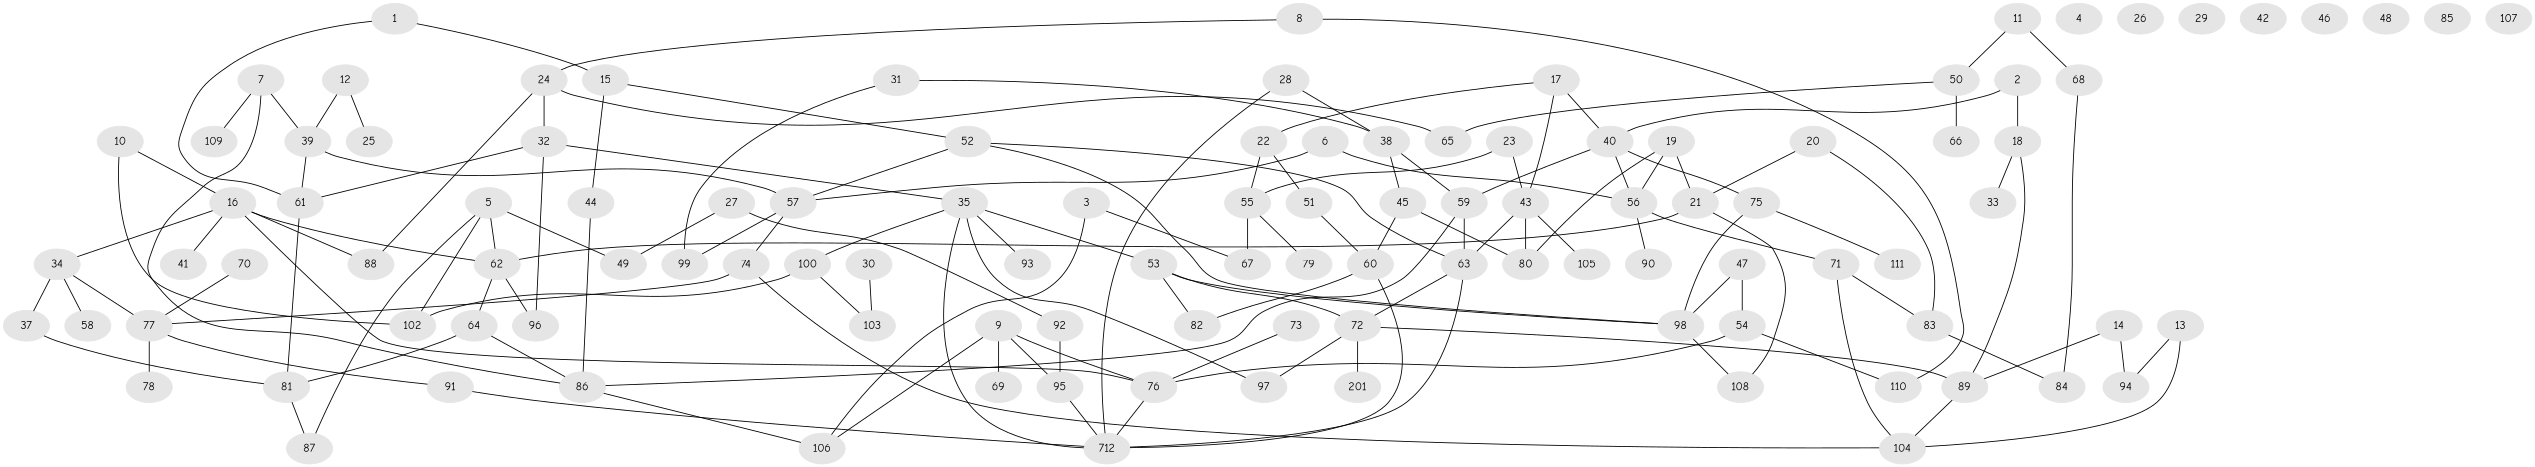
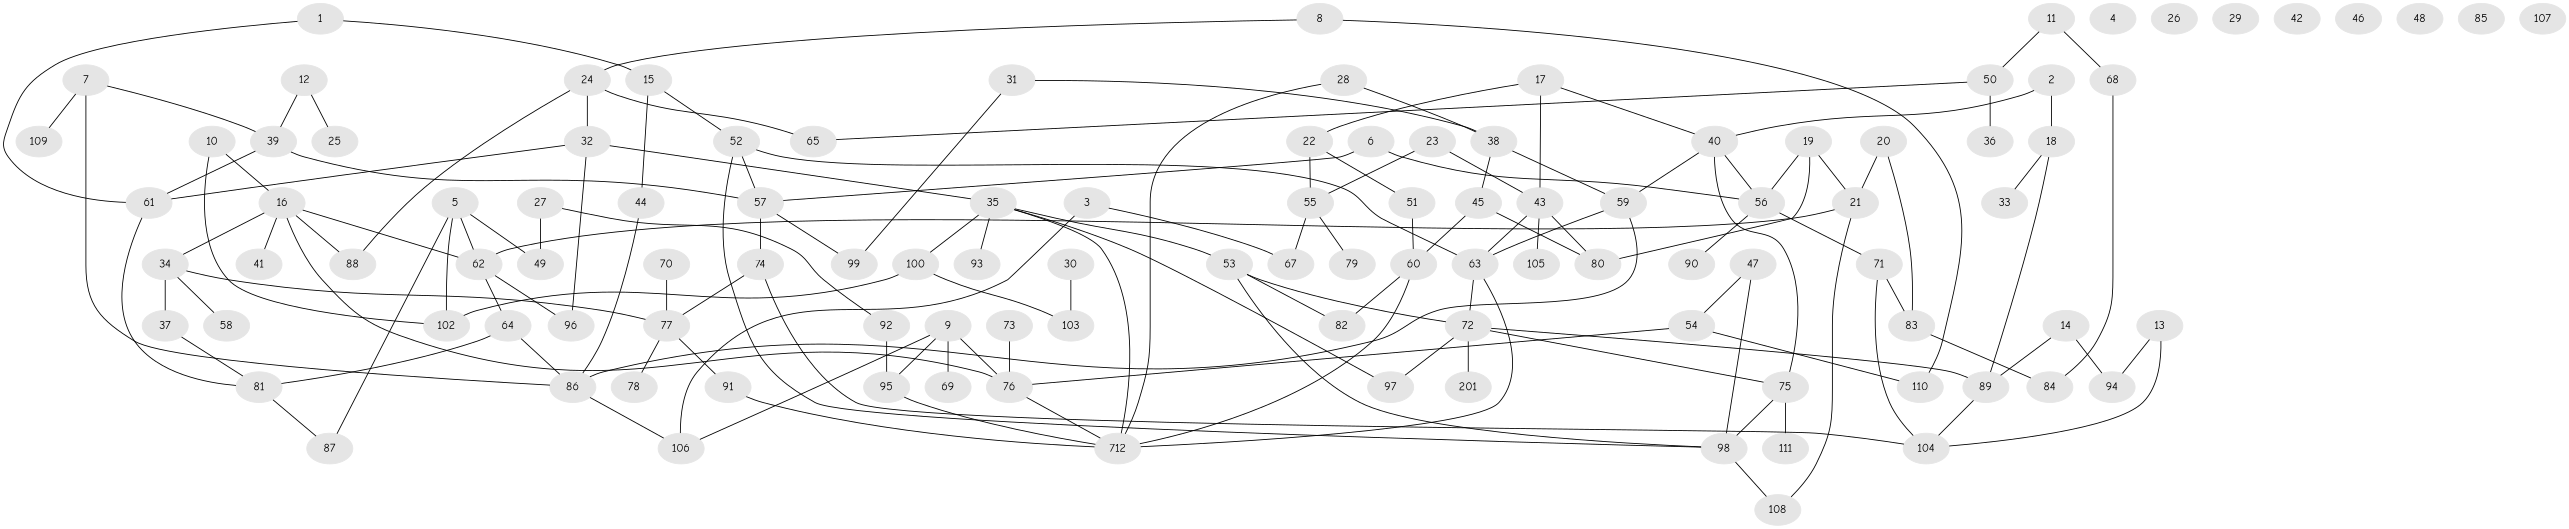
node "66": label "66" -> "36"
edge "72" -- "75": added
